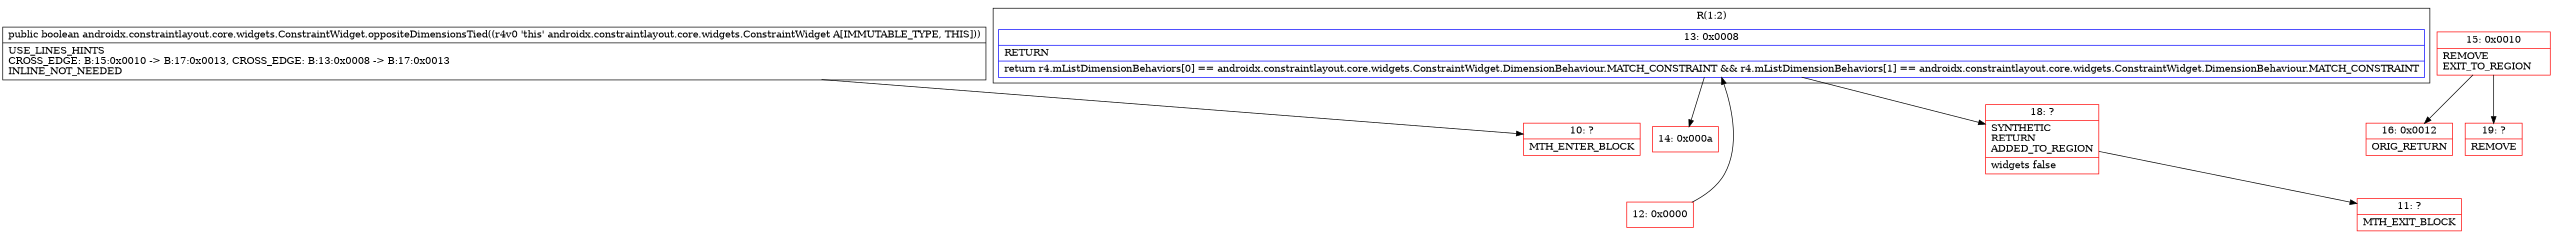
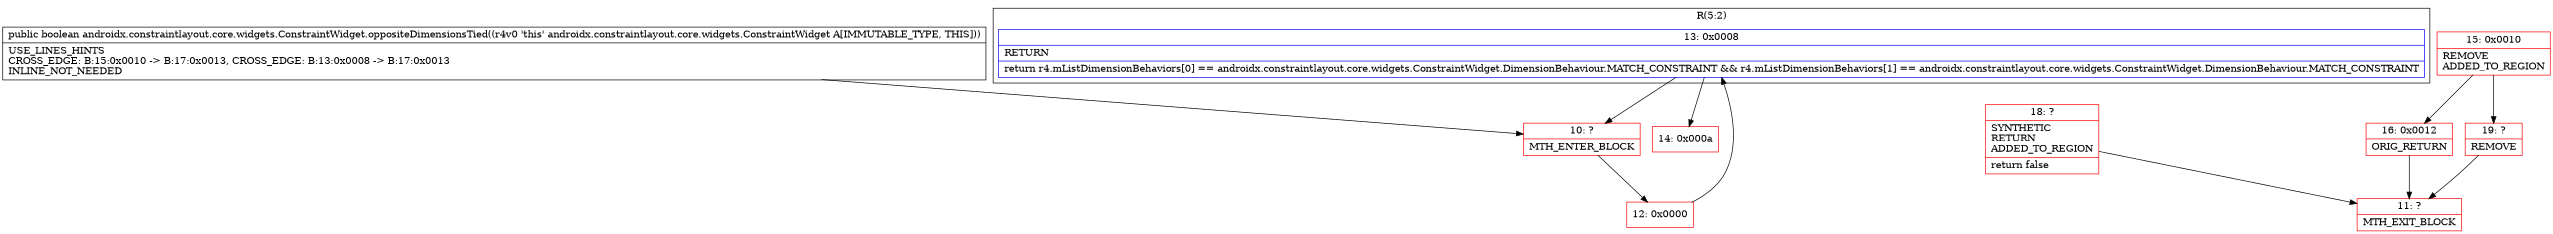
cluster "R(1:2)": label "R(1:2)" -> "R(5:2)"
node "15: 0x0010": text "EXIT_TO_REGION" -> "ADDED_TO_REGION"
edge "13: 0x0008" -> "18: ?": now "13: 0x0008" -> "10: ?"
node "18: ?": text "widgets false" -> "return false"
edge "16: 0x0012" -> "11: ?": added
edge "19: ?" -> "11: ?": added
edge "10: ?" -> "12: 0x0000": added
